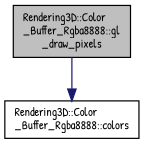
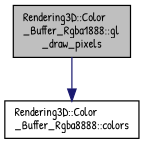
node "Rendering3D::Color _Buffer_Rgba8888::gl _draw_pixels": label "Rendering3D::Color _Buffer_Rgba8888::gl _draw_pixels" -> "Rendering3D::Color _Buffer_Rgba1888::gl _draw_pixels"
